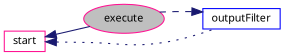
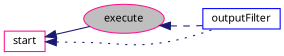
edge "execute" -> "outputFilter": reversed
